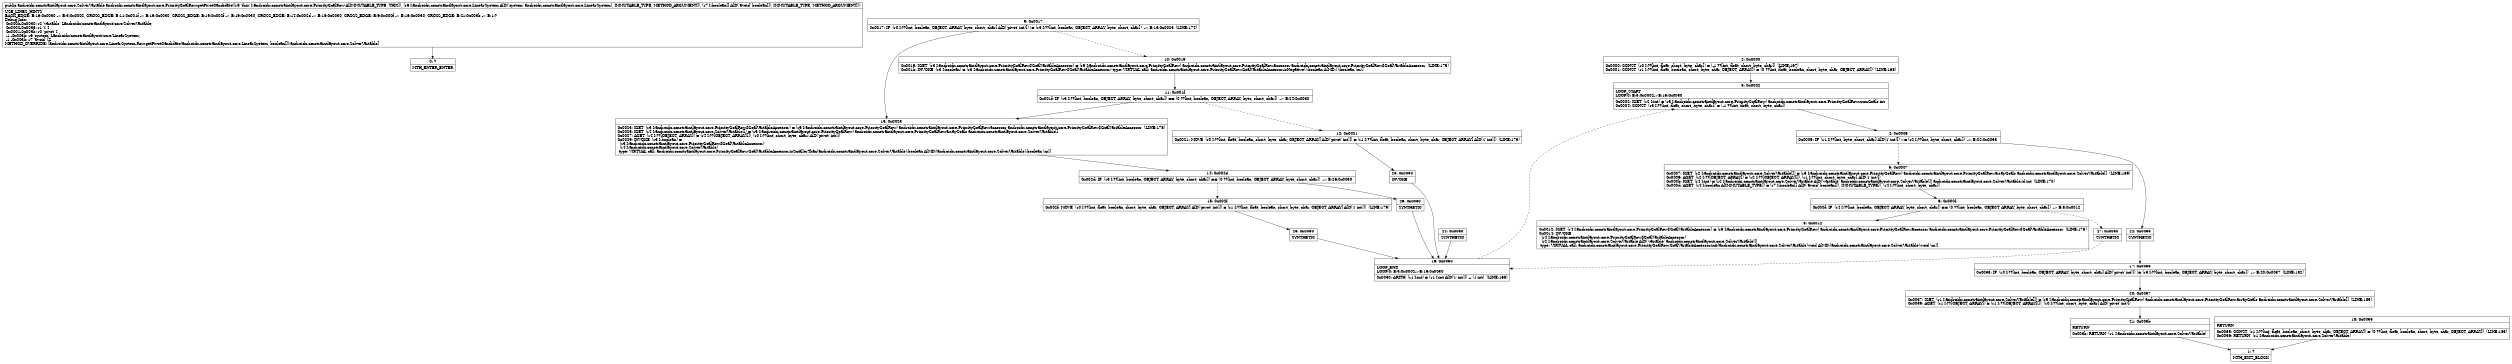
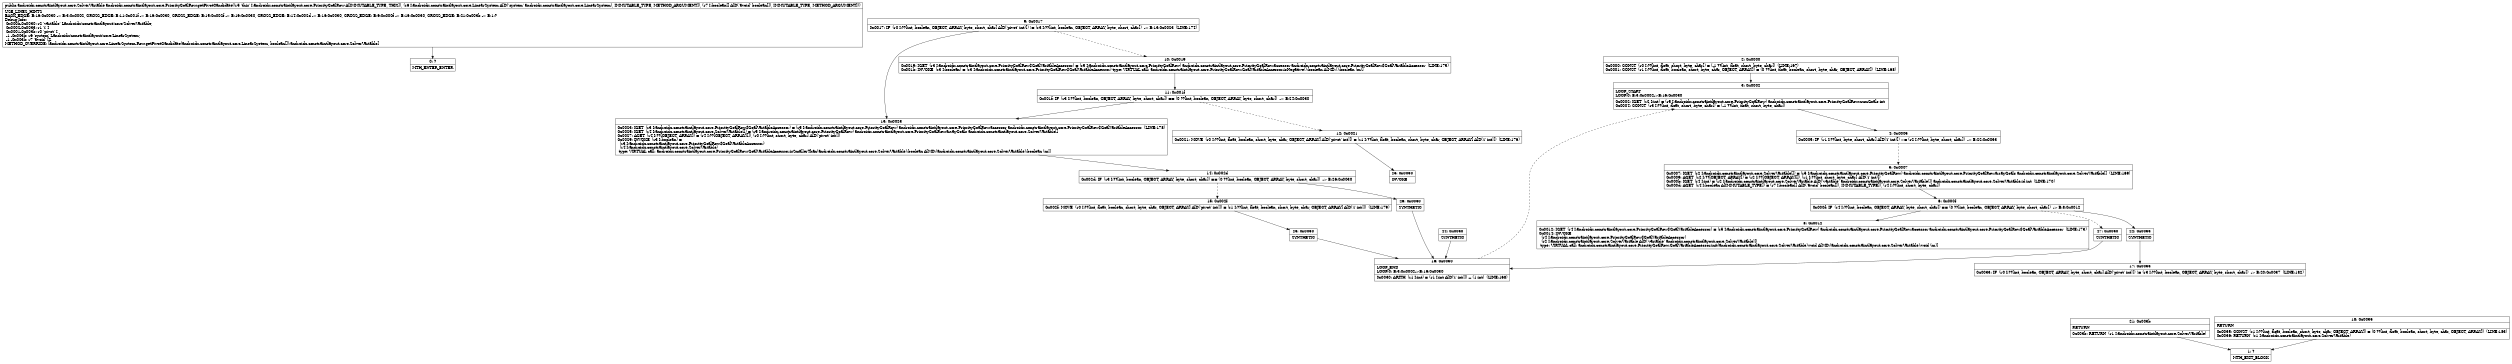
edge "4: 0x0005" -> "22: 0x0033": now "6: 0x000f" -> "22: 0x0033"
edge "25: 0x0030" -> "16: 0x0030": removed
edge "27: 0x0030" -> "16: 0x0030": style dashed -> solid
node "20: 0x0037": removed
